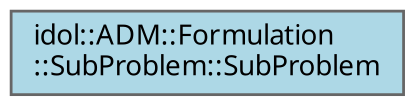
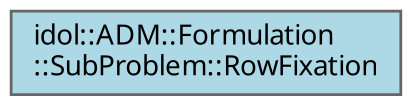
node "idol::ADM::Formulation ::SubProblem::SubProblem": label "idol::ADM::Formulation ::SubProblem::SubProblem" -> "idol::ADM::Formulation ::SubProblem::RowFixation"
